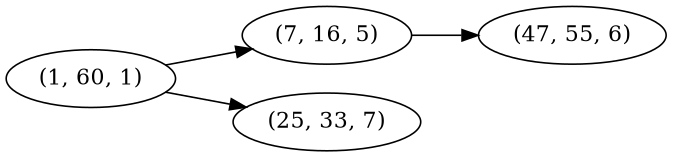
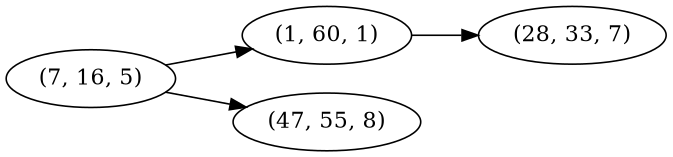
node "(47, 55, 6)": label "(47, 55, 6)" -> "(47, 55, 8)"
edge "(1, 60, 1)" -> "(7, 16, 5)": reversed
node "(25, 33, 7)": label "(25, 33, 7)" -> "(28, 33, 7)"
